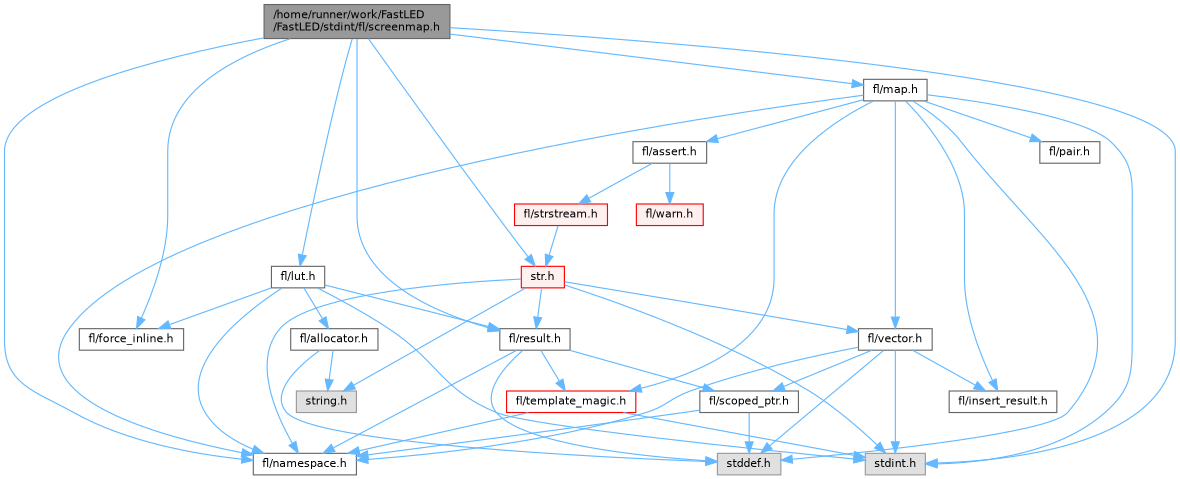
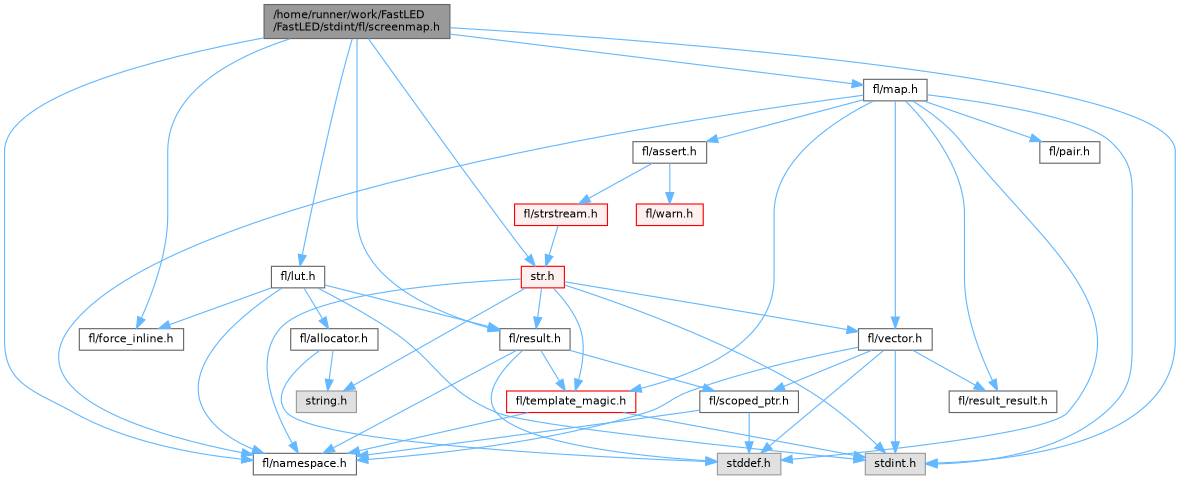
edge "str.h" -> "fl/template_magic.h": added
node "fl/insert_result.h": label "fl/insert_result.h" -> "fl/result_result.h"
